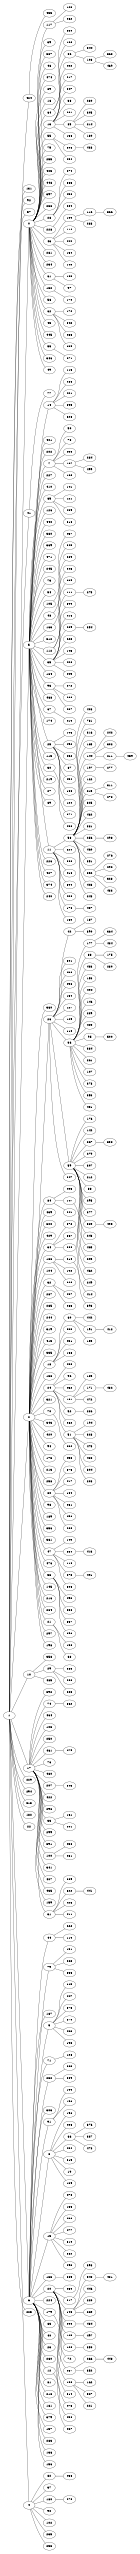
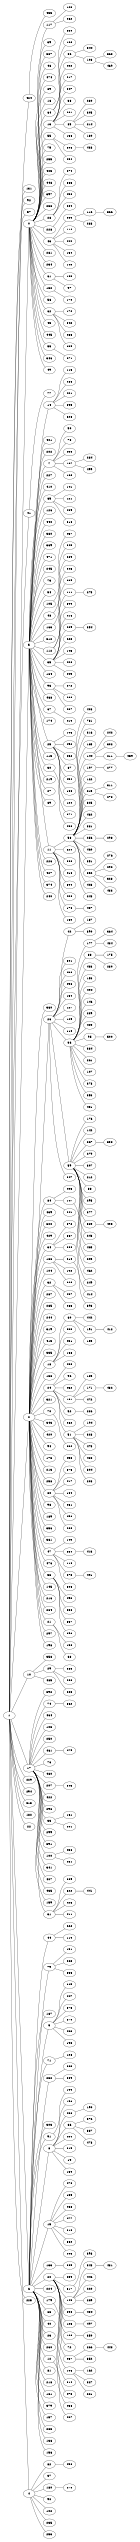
node "109": label "109" -> "909"
edge "190" -- "91": now "190" -- "406"
